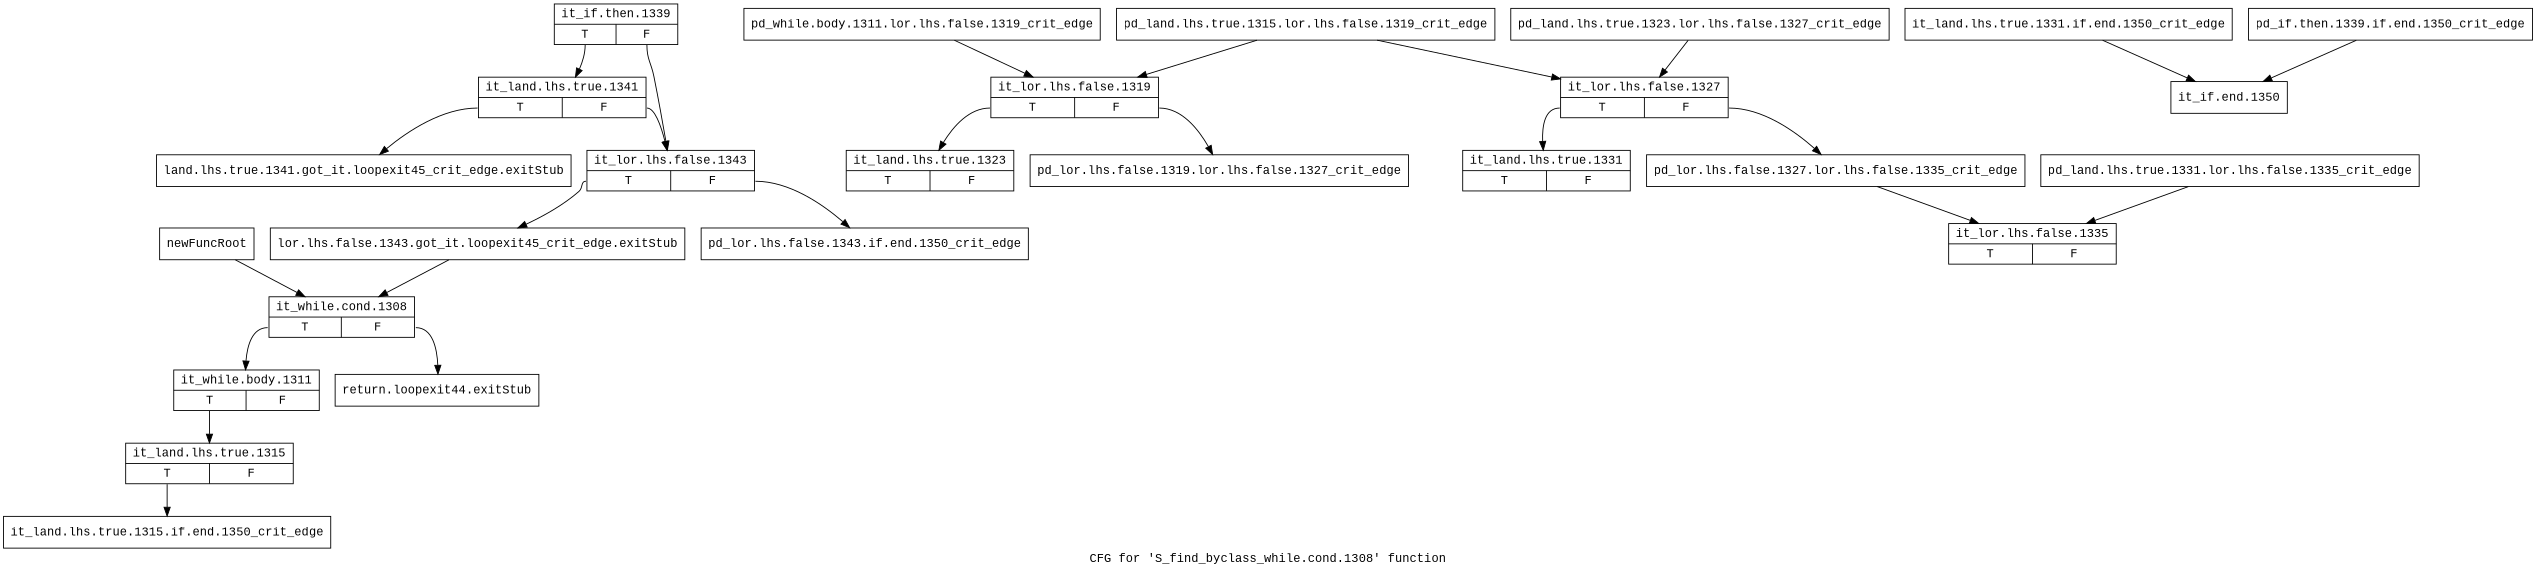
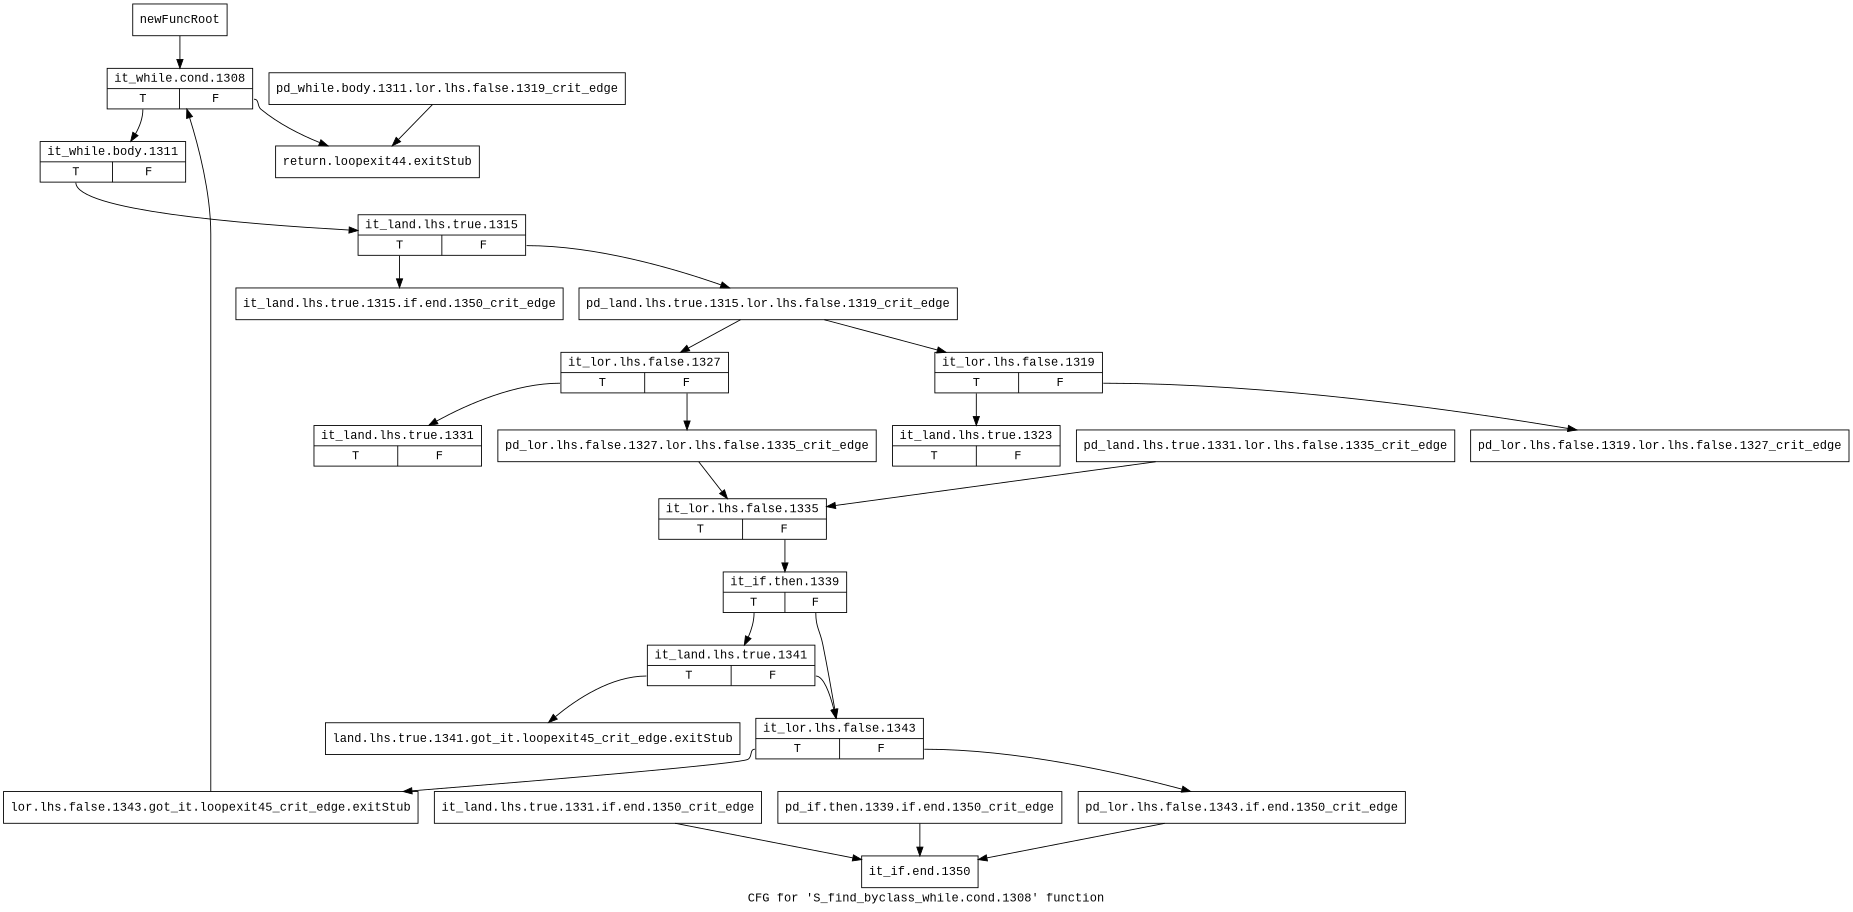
node "pd_land.lhs.true.1323.lor.lhs.false.1327_crit_edge": removed
edge "pd_while.body.1311.lor.lhs.false.1319_crit_edge" -> "it_lor.lhs.false.1319": now "pd_while.body.1311.lor.lhs.false.1319_crit_edge" -> "return.loopexit44.exitStub"
edge "it_land.lhs.true.1315" -> "pd_land.lhs.true.1315.lor.lhs.false.1319_crit_edge": added
edge "it_lor.lhs.false.1335" -> "it_if.then.1339": added
edge "pd_lor.lhs.false.1343.if.end.1350_crit_edge" -> "it_if.end.1350": added
